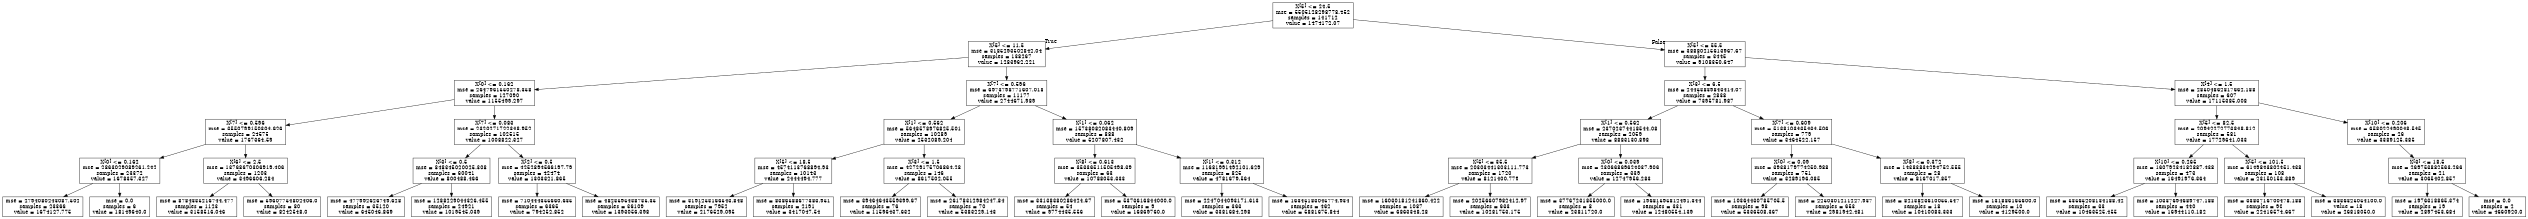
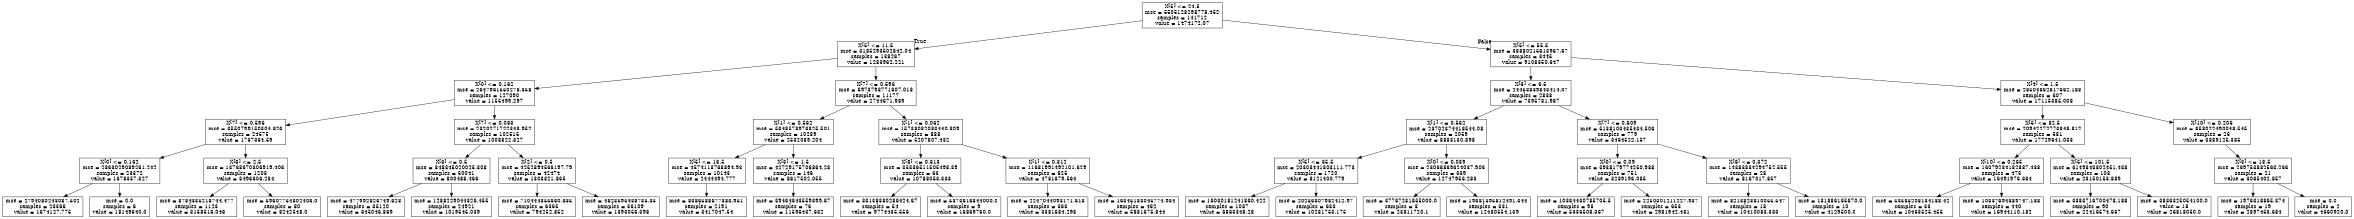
node "mse = 3191253166543.848 samples = 7952 value = 2176529.095": removed
node "mse = 26178312984247.84 samples = 70 value = 5383229.143": removed
node "mse = 37767231855000.0 samples = 8 value = 23811720.0": label "mse = 37767231855000.0 samples = 8 value = 23811720.0" -> "mse = 37767231855000.0 samples = 8 value = 23811720.1"
node "mse = 131886165600.0 samples = 10 value = 4129500.0": label "mse = 131886165600.0 samples = 10 value = 4129500.0" -> "mse = 131886165670.0 samples = 10 value = 4129500.0"
